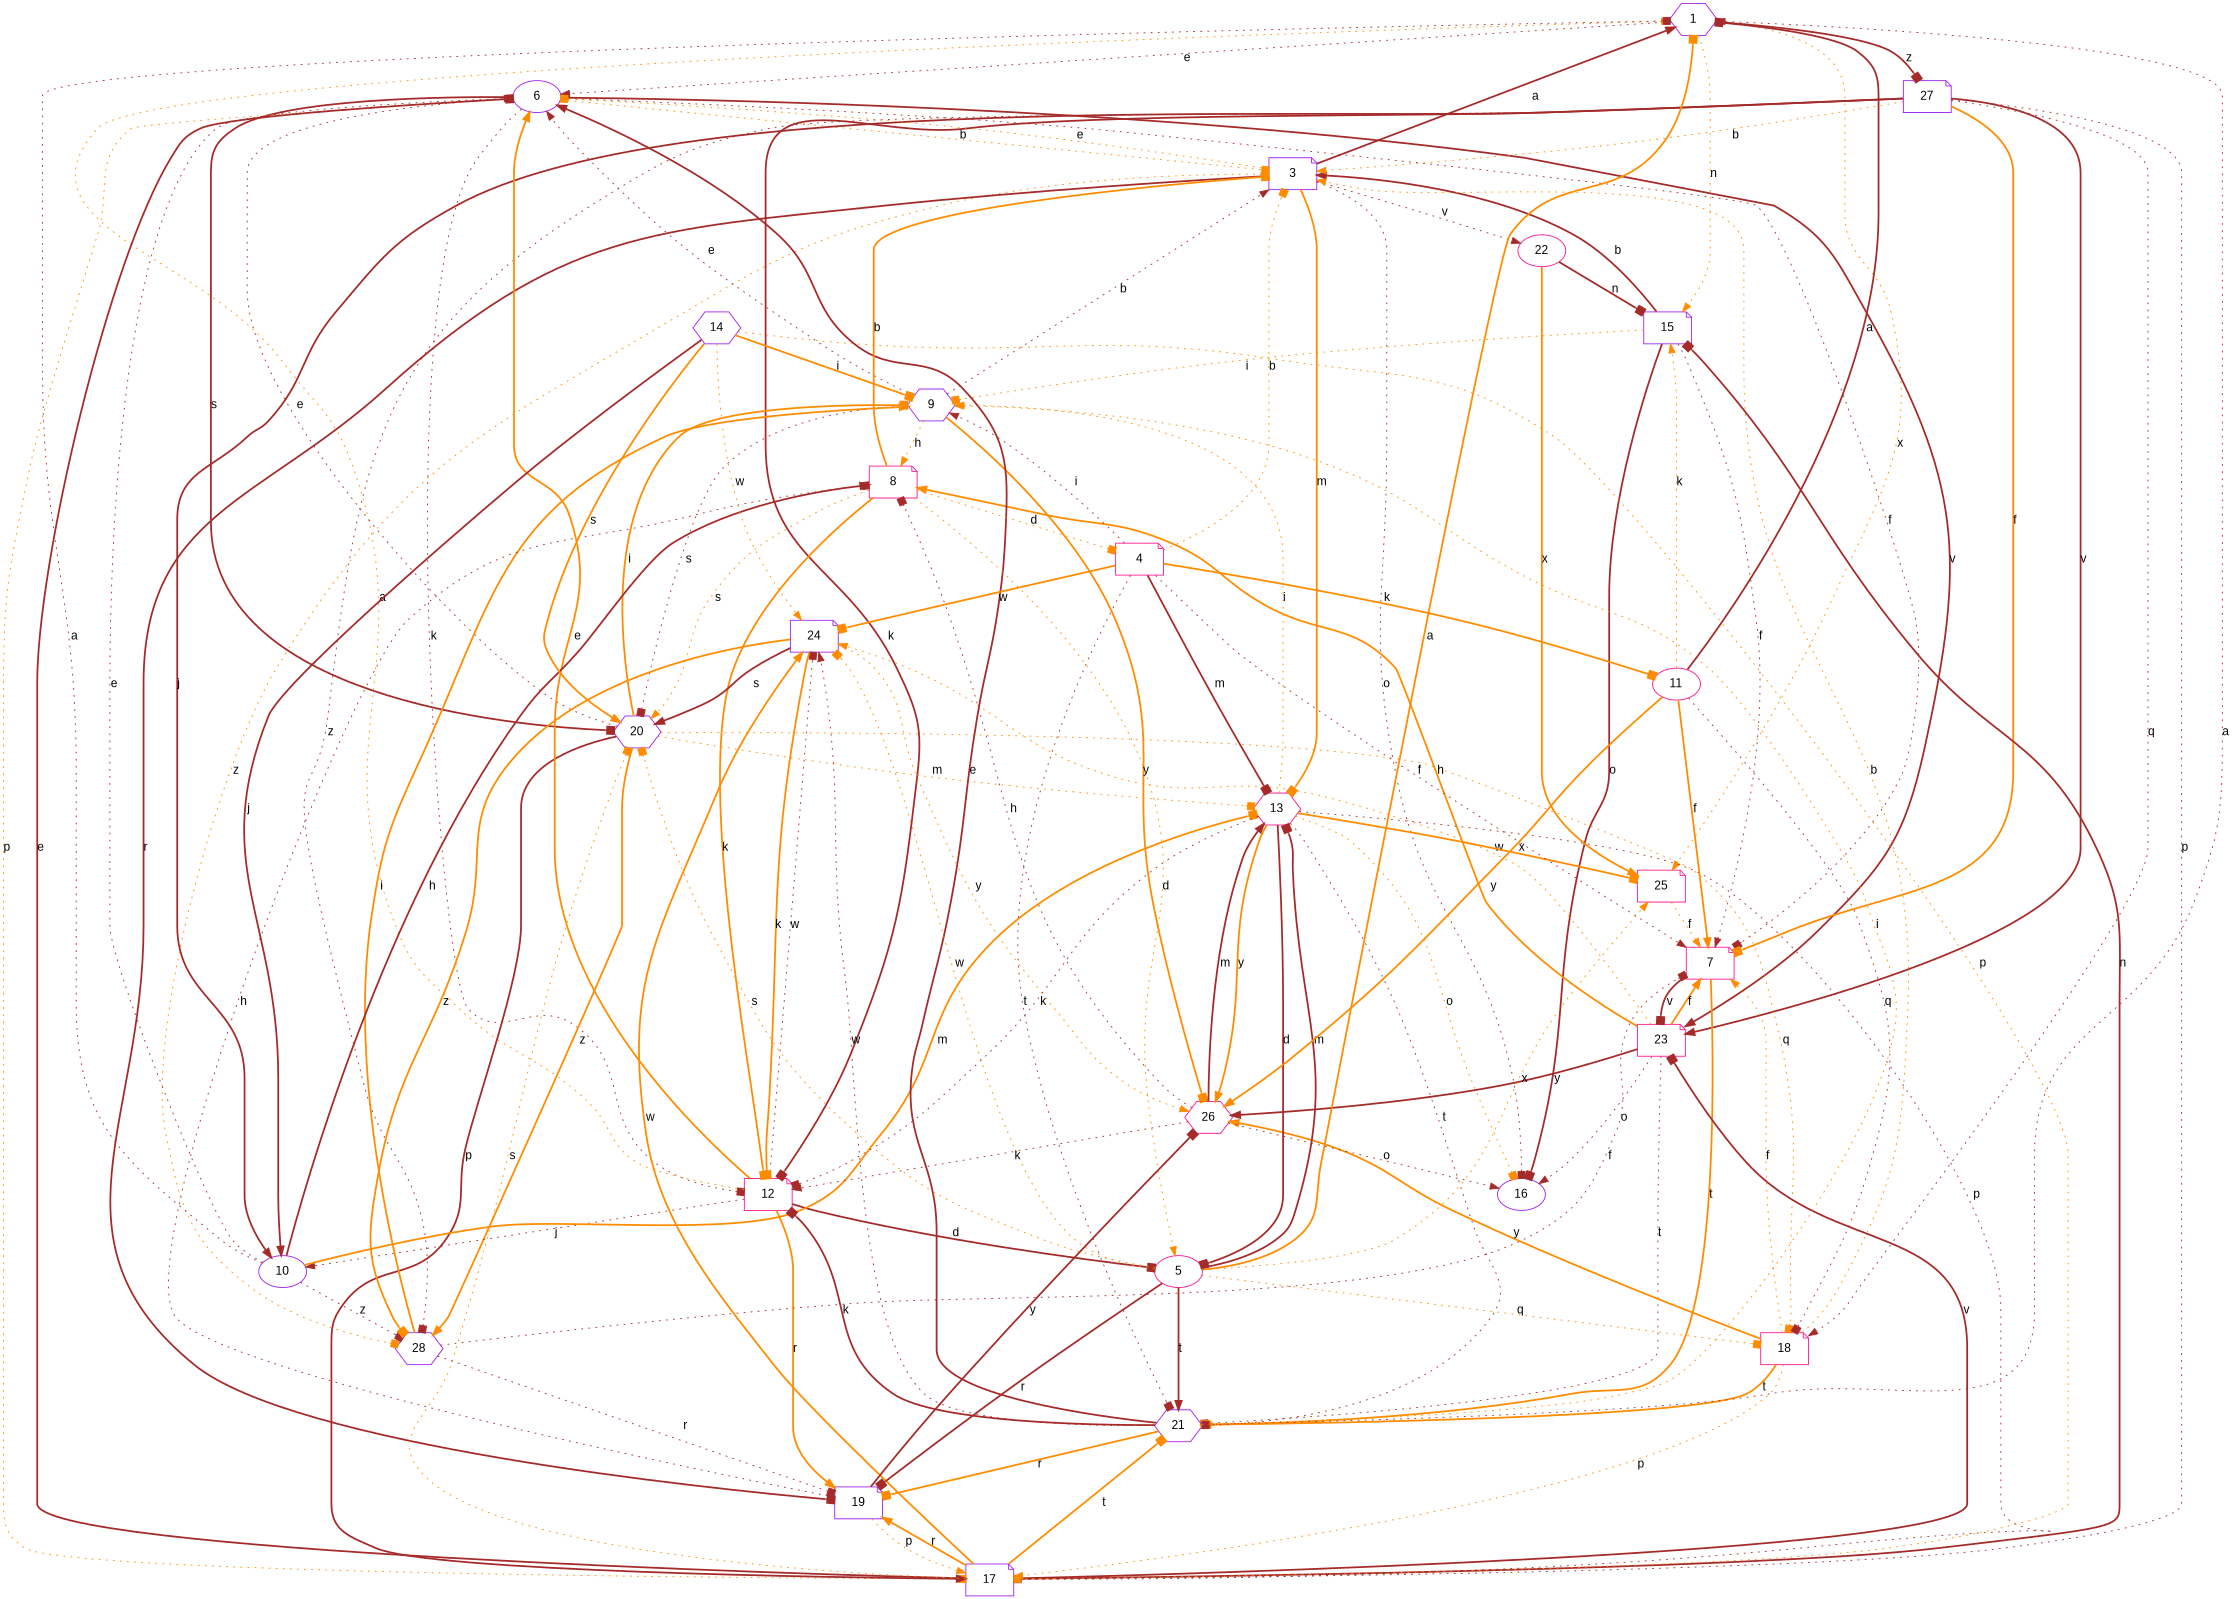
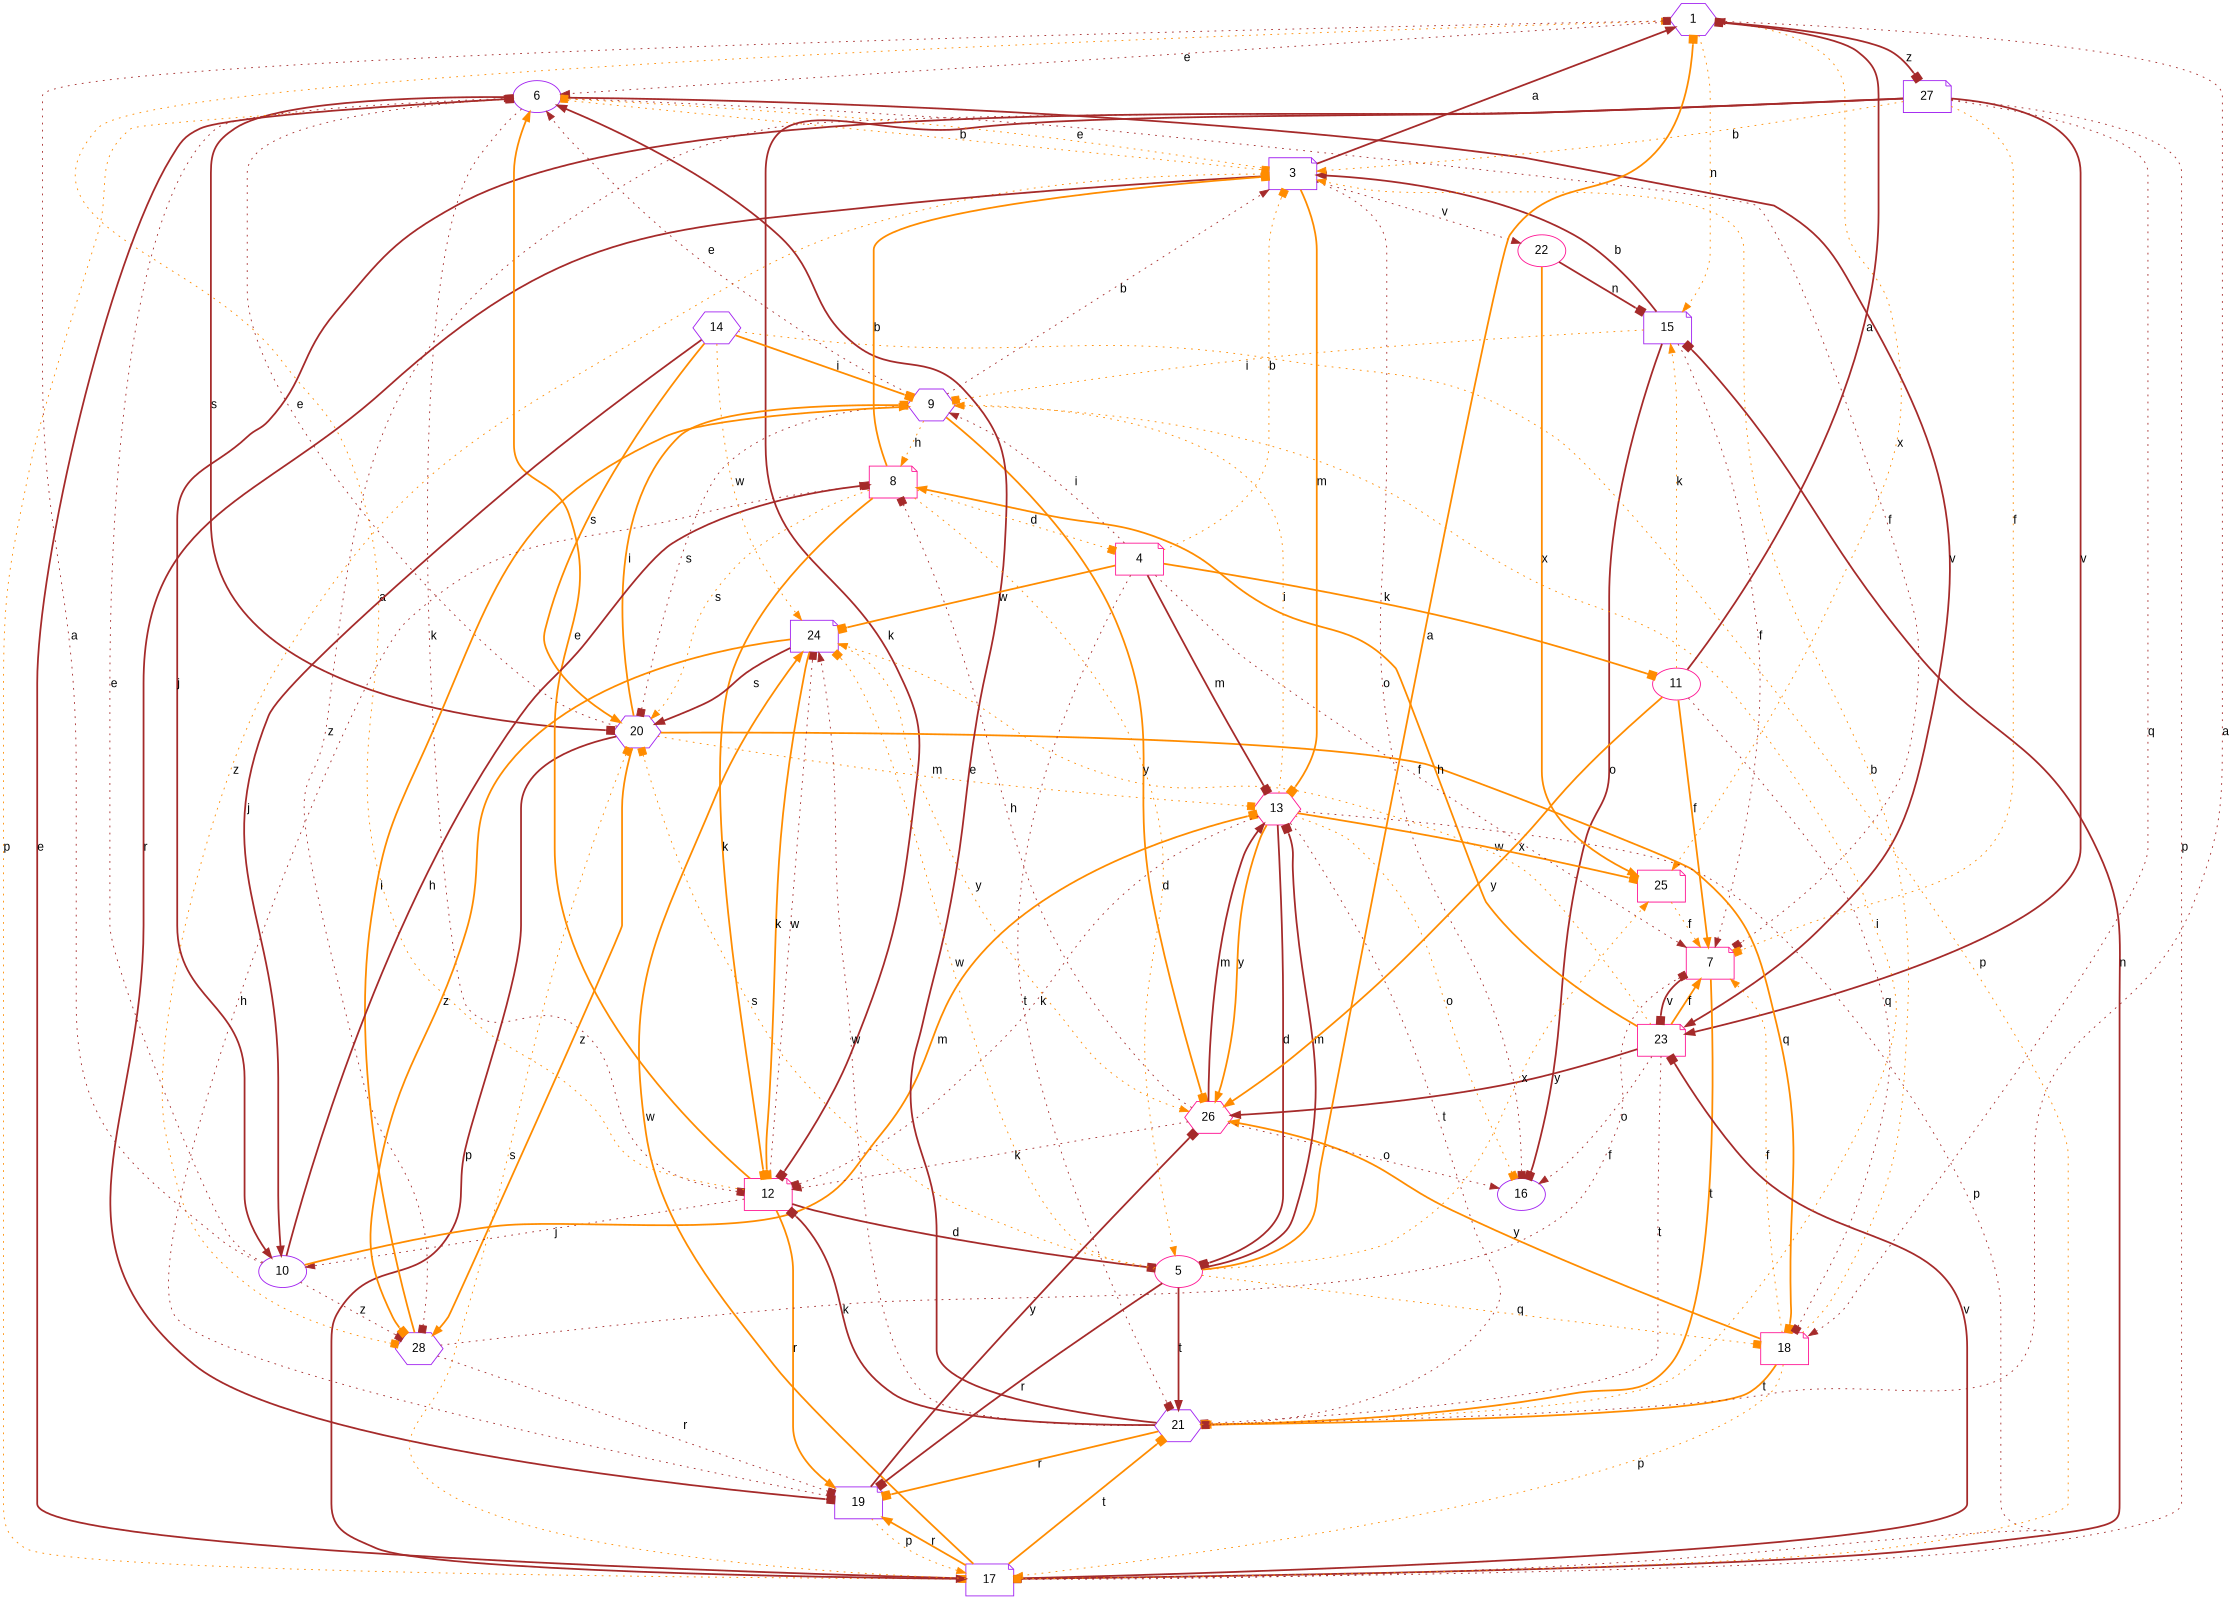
edge "27" -> "7": style bold -> dotted
edge "20" -> "18": style dotted -> bold
